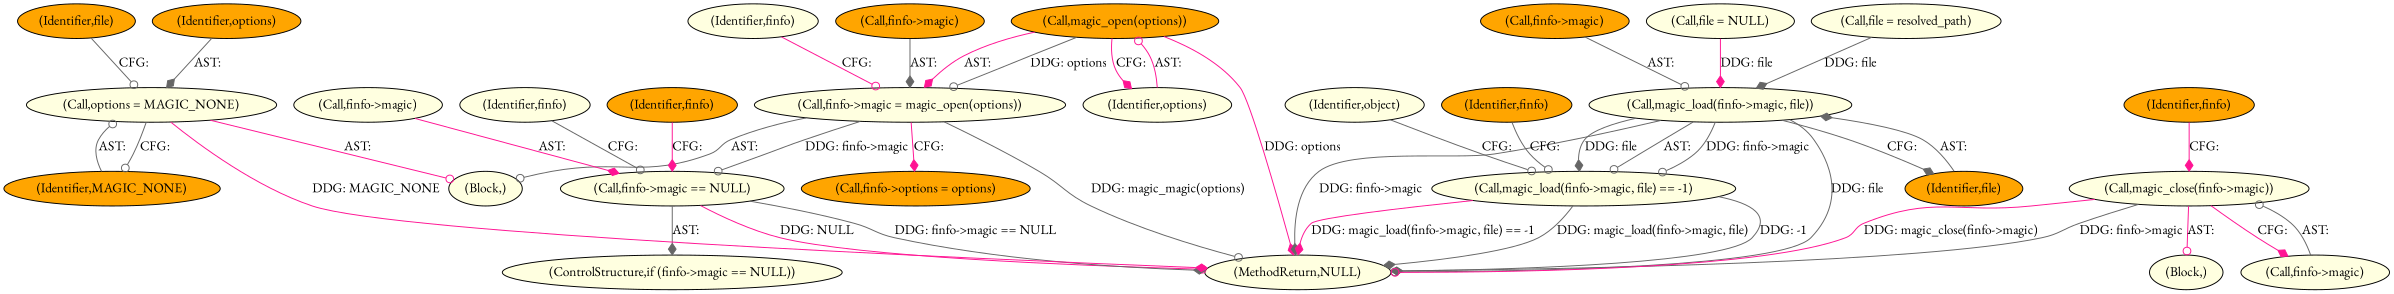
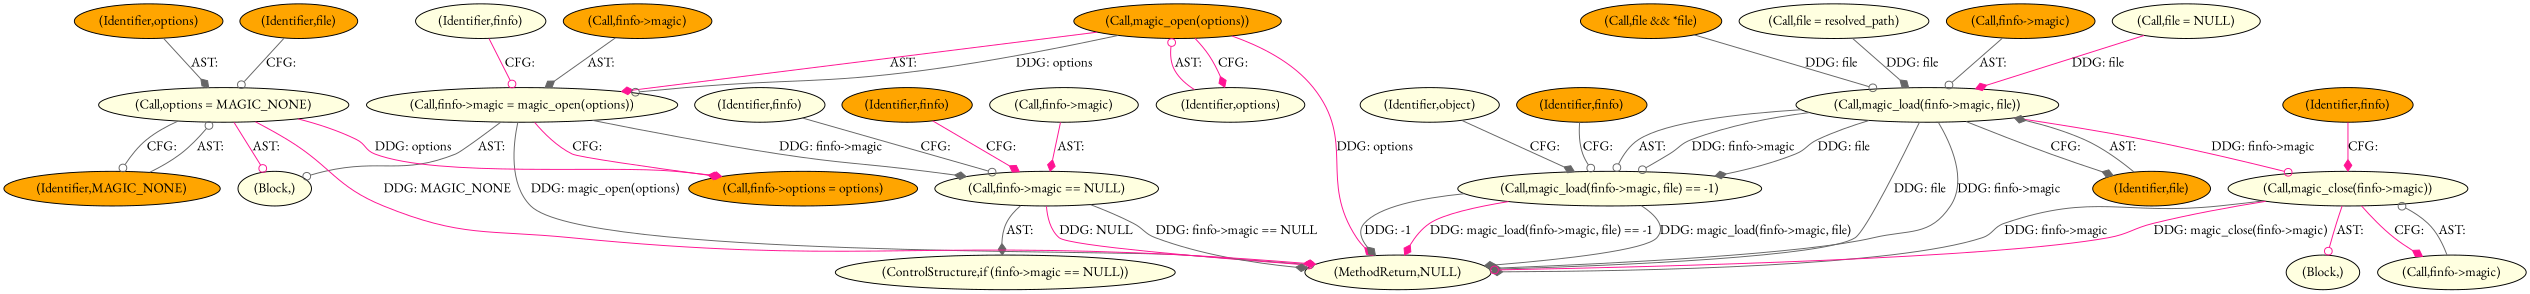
node "(Call,file && *file)": added
edge "(Call,magic_load(finfo->magic, file))" -> "(Call,magic_close(finfo->magic))": added, label "DDG: finfo->magic"
edge "(Call,finfo->magic = magic_open(options))" -> "(Call,finfo->magic == NULL)": arrowhead odot -> diamond
edge "(Identifier,object)" -> "(Call,magic_load(finfo->magic, file) == -1)": arrowhead odot -> diamond
edge "(Call,options = MAGIC_NONE)" -> "(Call,finfo->options = options)": added, label "DDG: options"
edge "(Call,finfo->magic = magic_open(options))" -> "(MethodReturn,NULL)": label "DDG: magic_magic(options)" -> "DDG: magic_open(options)"
